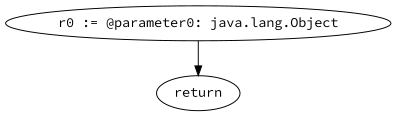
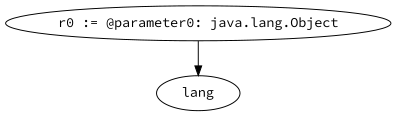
node "return": label "return" -> "lang"
